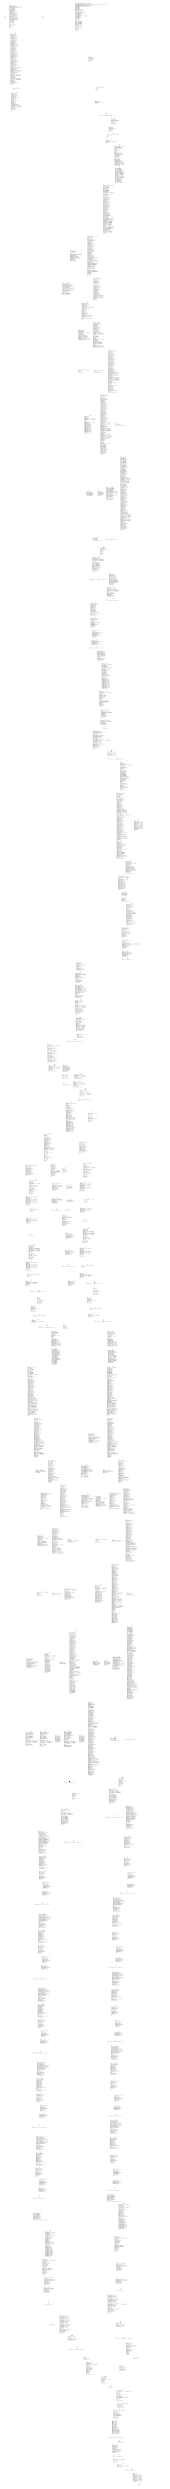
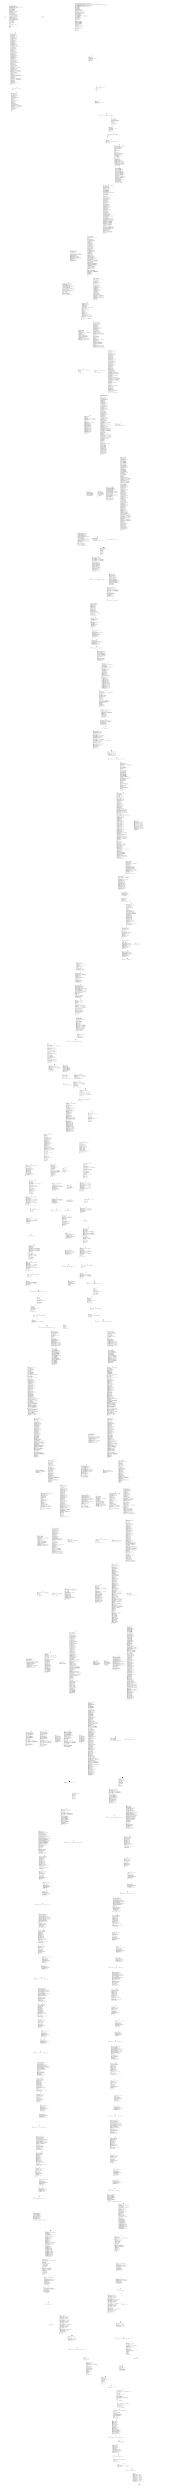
node ".L_25:": added
